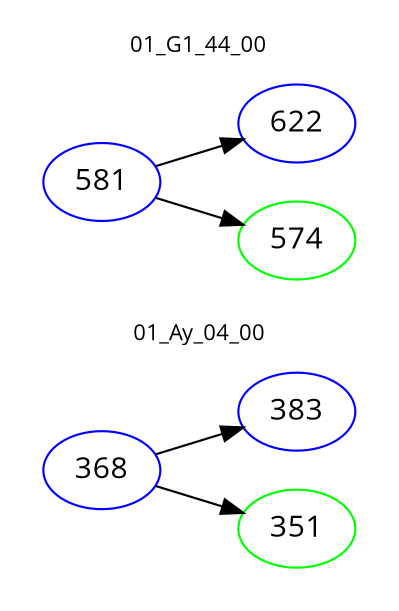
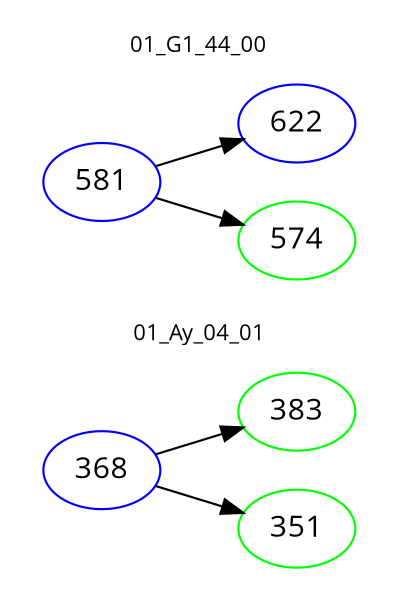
cluster "01_Ay_04_00": label "01_Ay_04_00" -> "01_Ay_04_01"
node "383": color blue -> green
